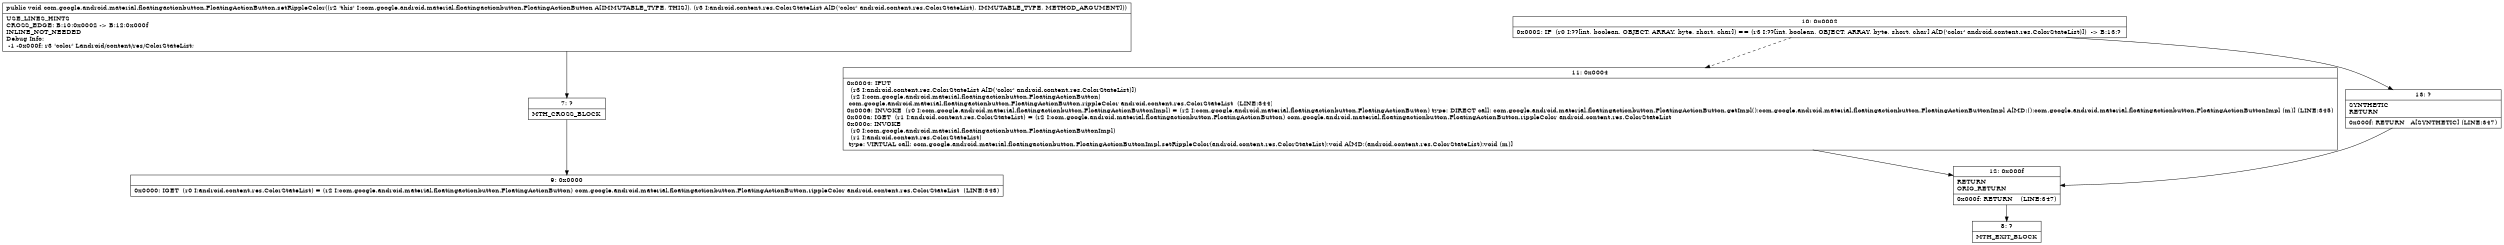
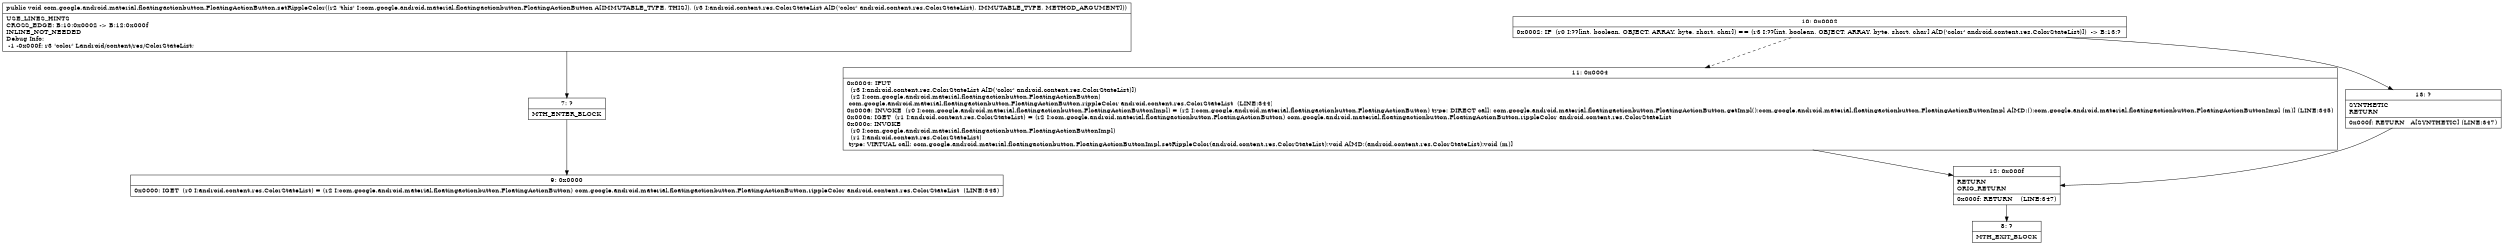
node "7: ?": text "MTH_CROSS_BLOCK" -> "MTH_ENTER_BLOCK"
